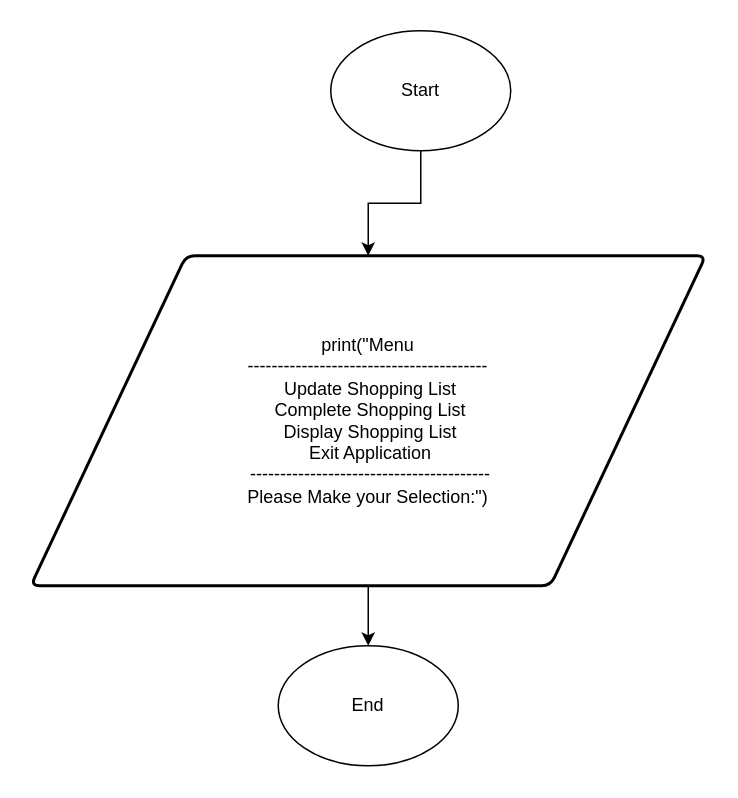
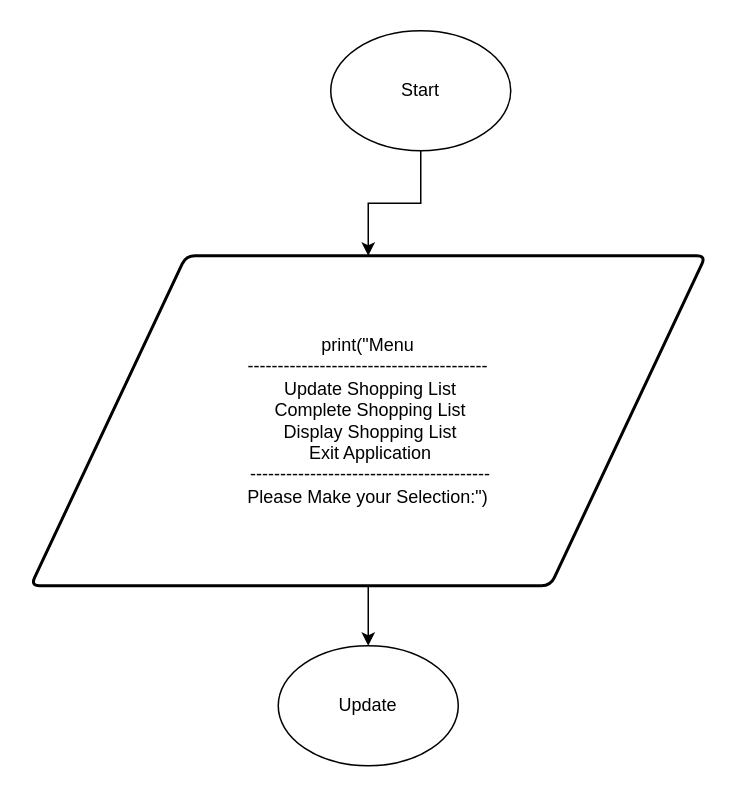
node "End": label "End" -> "Update"
